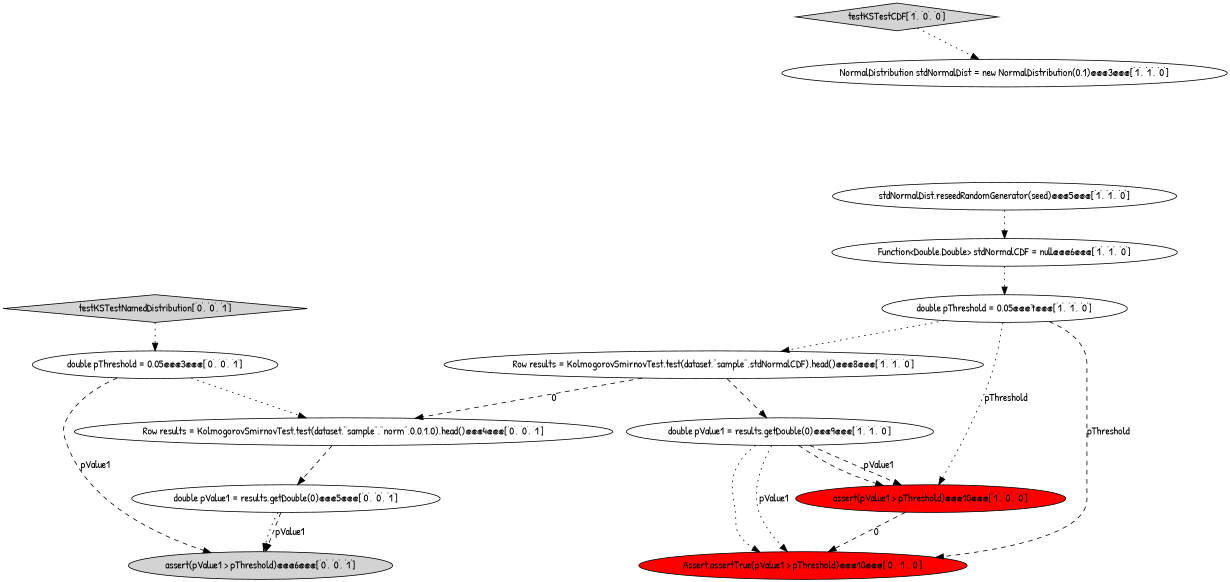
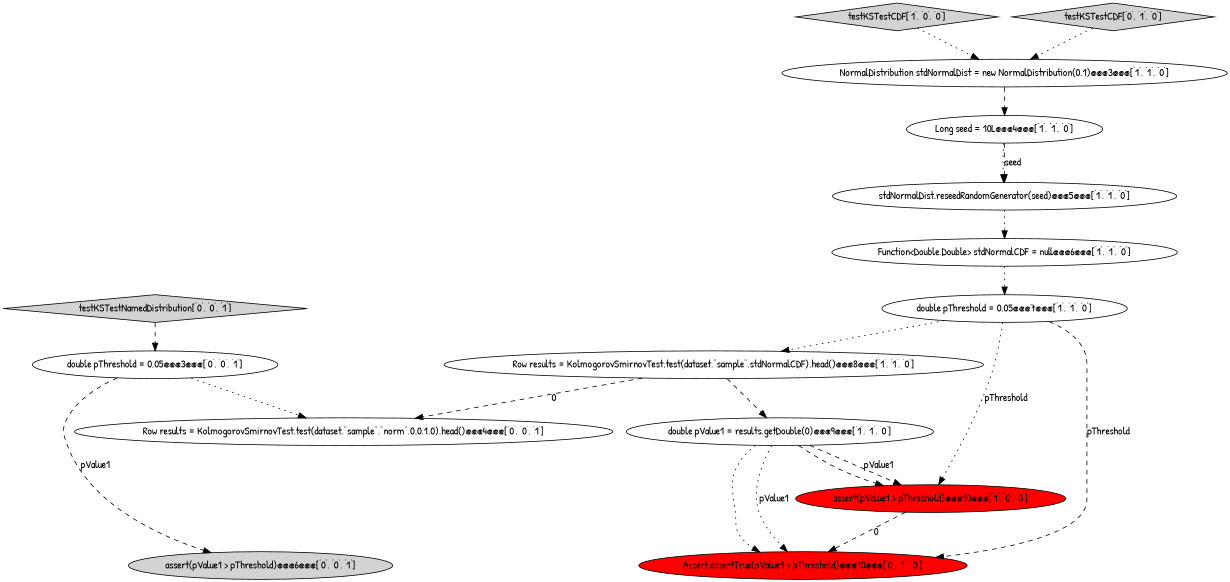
node "testKSTestCDF['0', '1', '0']": added
node "Long seed = 10L@@@4@@@['1', '1', '0']": added
edge "testKSTestNamedDistribution['0', '0', '1']" -> "double pThreshold = 0.05@@@3@@@['0', '0', '1']": style dotted -> dashed
node "double pValue1 = results.getDouble(0)@@@5@@@['0', '0', '1']": removed
